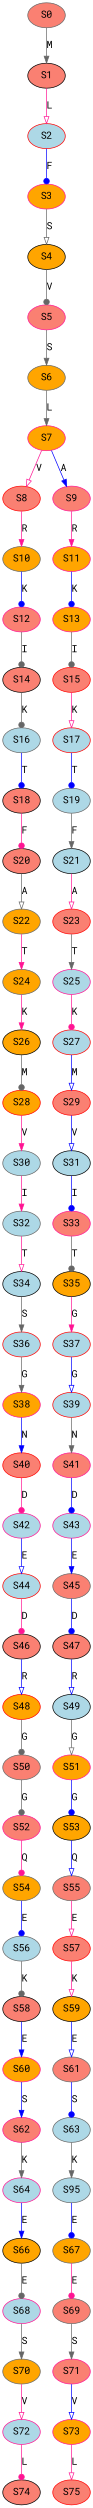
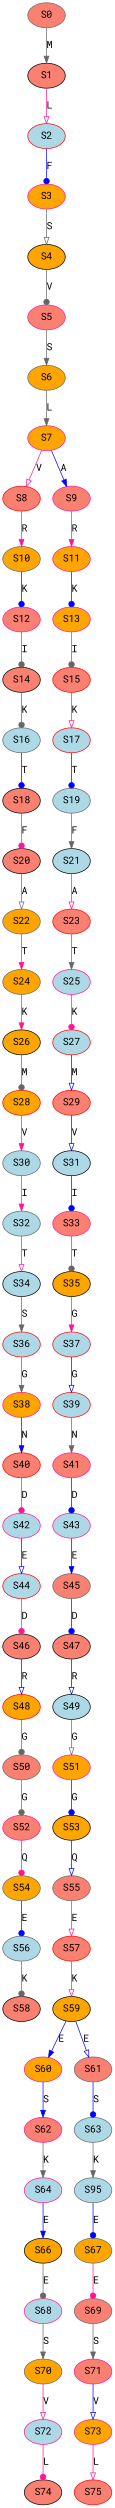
edge "S58" -> "S60": now "S59" -> "S60"
